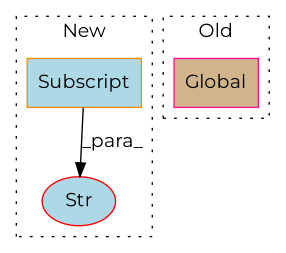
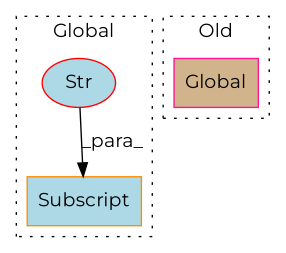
cluster "New": label "New" -> "Global"
edge "Subscript" -> "Str": reversed
